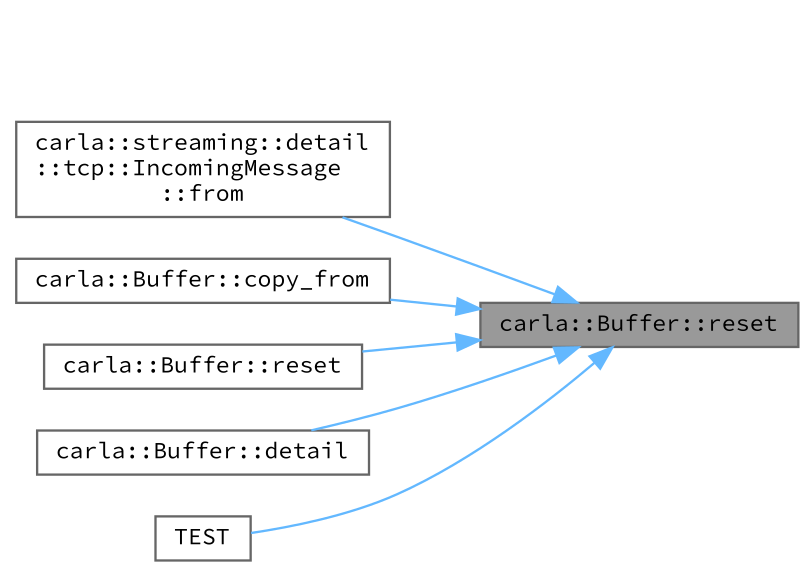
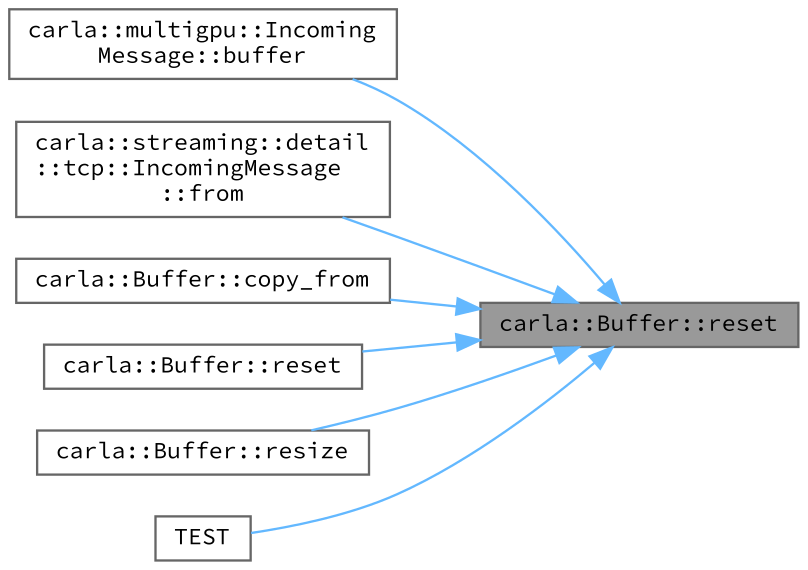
node "carla::multigpu::Incoming Message::buffer": added
node "carla::Buffer::detail": label "carla::Buffer::detail" -> "carla::Buffer::resize"
